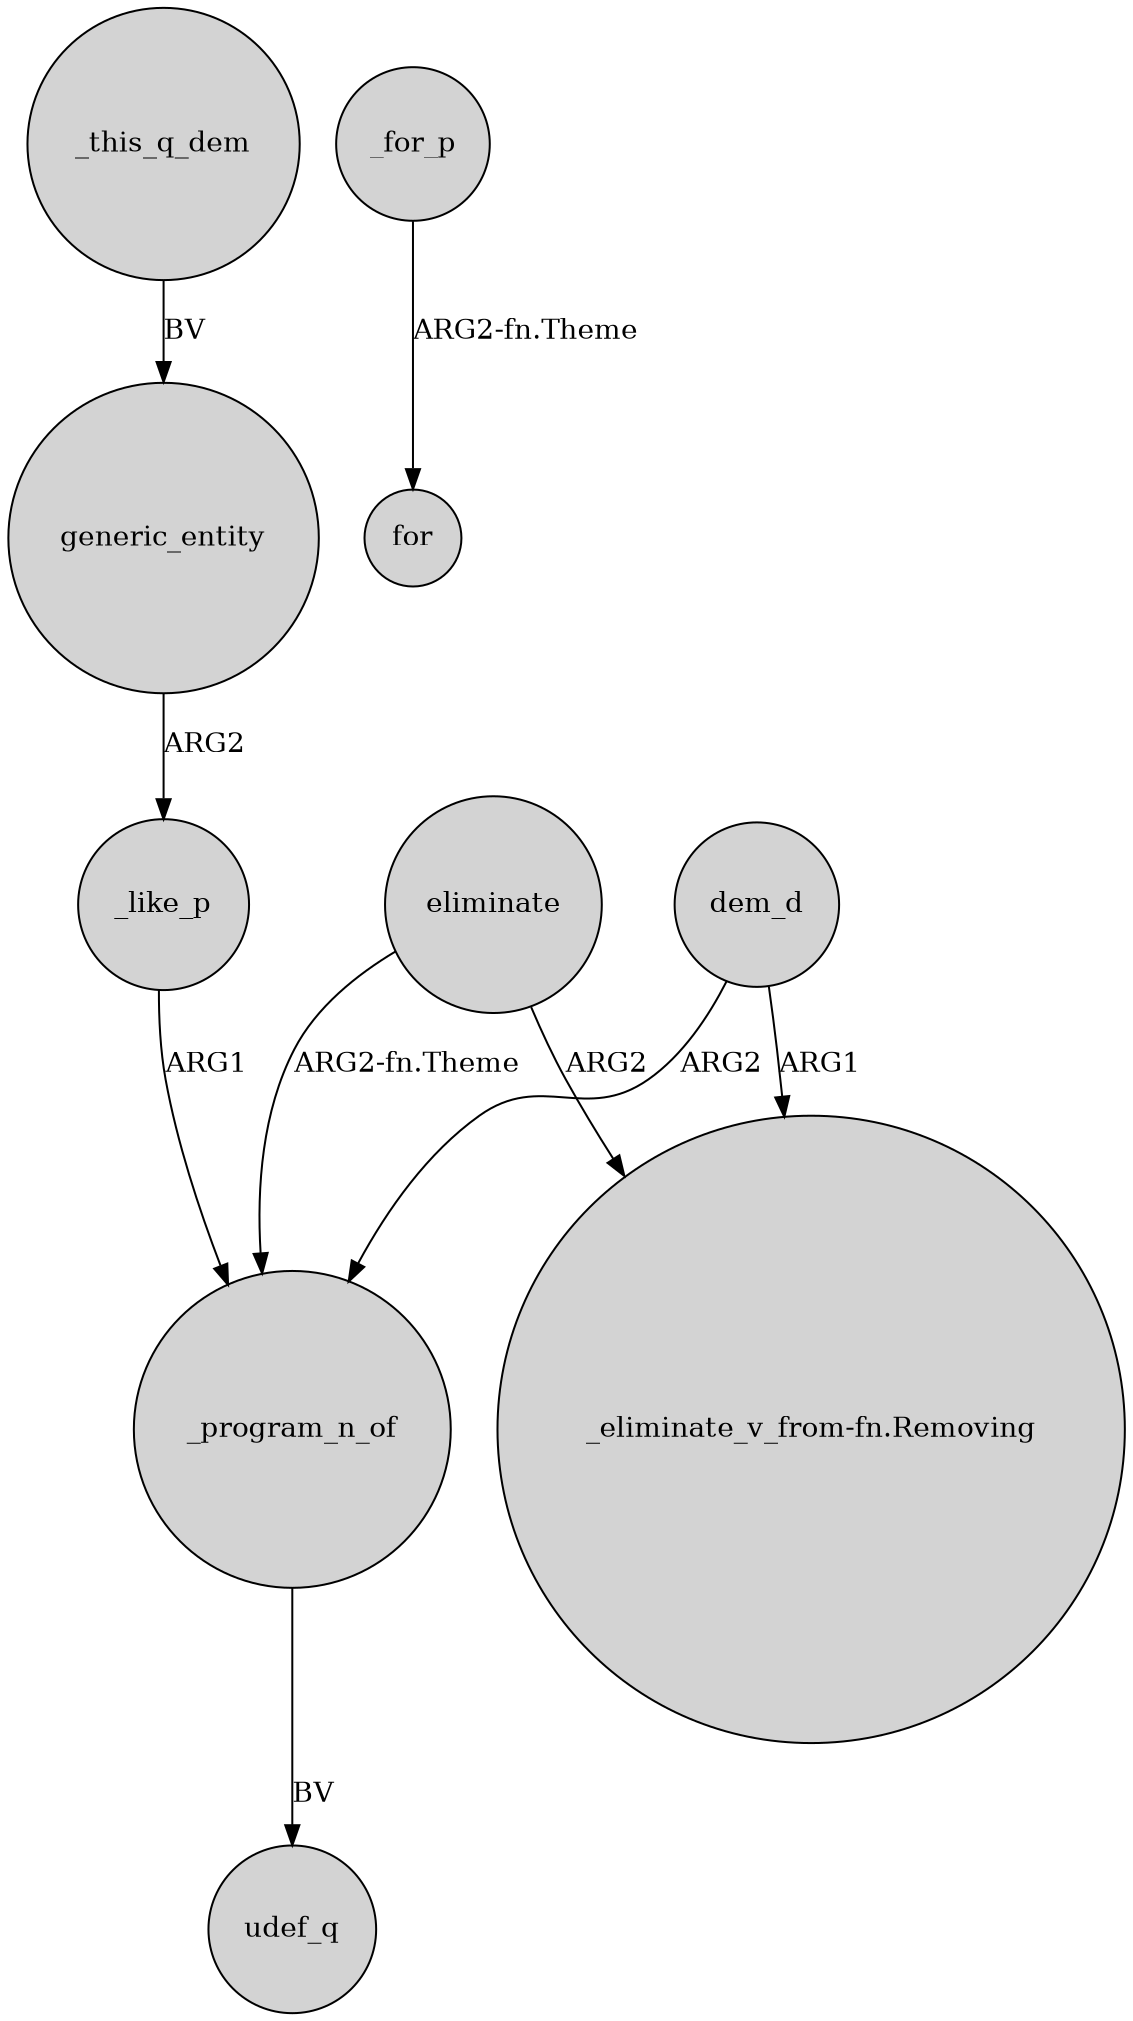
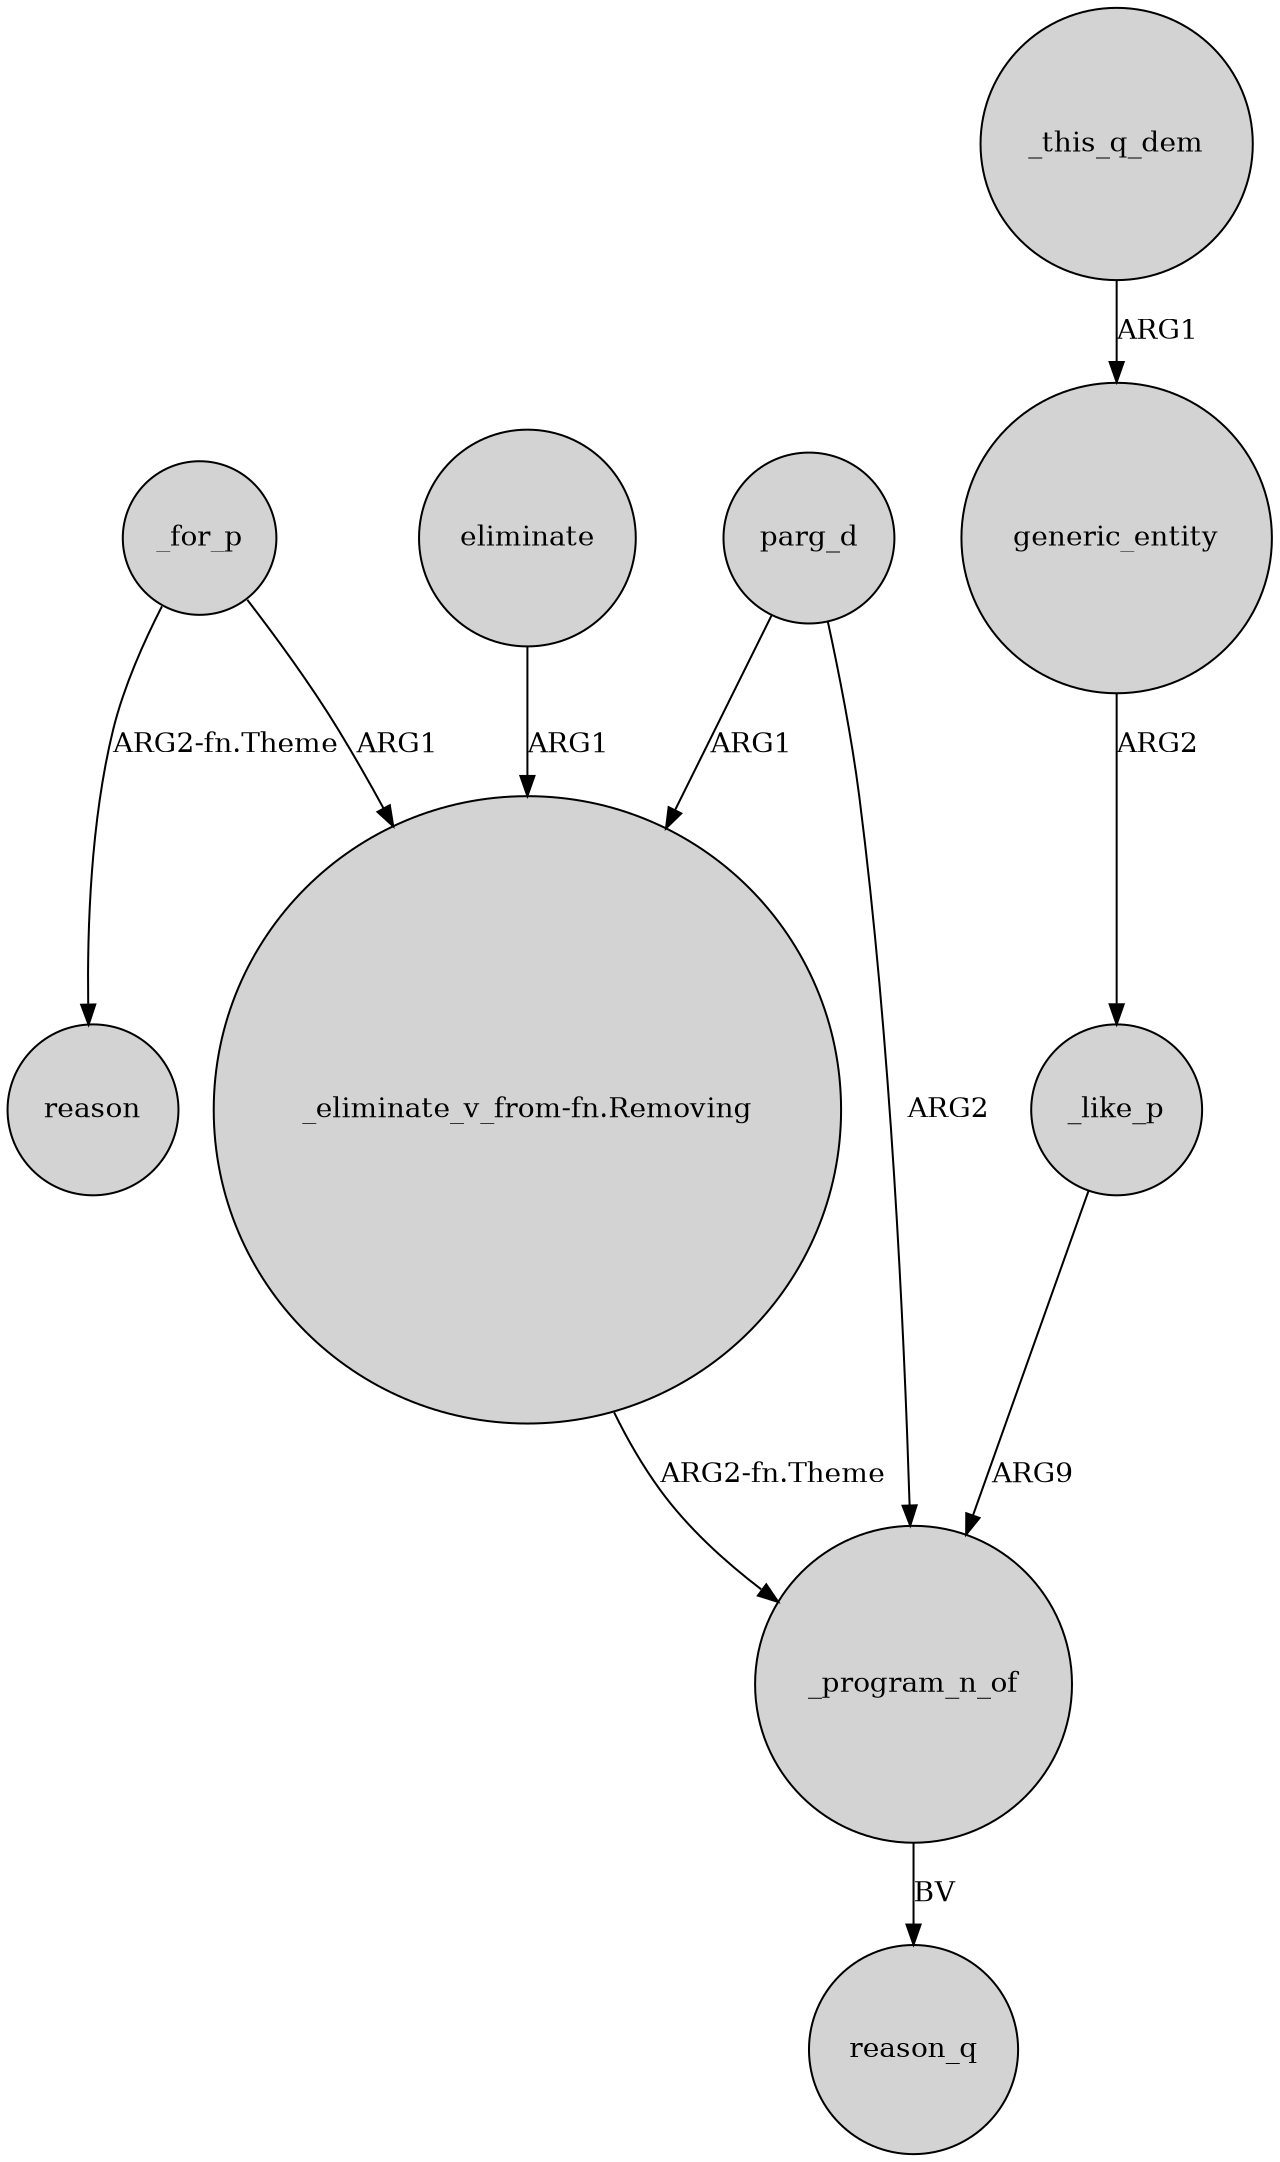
edge "_this_q_dem" -> "generic_entity": label "BV" -> "ARG1"
node "for": label "for" -> "reason"
edge "_for_p" -> "_eliminate_v_from-fn.Removing": added, label "ARG1"
node "dem_d": label "dem_d" -> "parg_d"
edge "_like_p" -> "_program_n_of": label "ARG1" -> "ARG9"
edge "eliminate" -> "_eliminate_v_from-fn.Removing": label "ARG2" -> "ARG1"
edge "eliminate" -> "_program_n_of": now "_eliminate_v_from-fn.Removing" -> "_program_n_of"
node "udef_q": label "udef_q" -> "reason_q"
